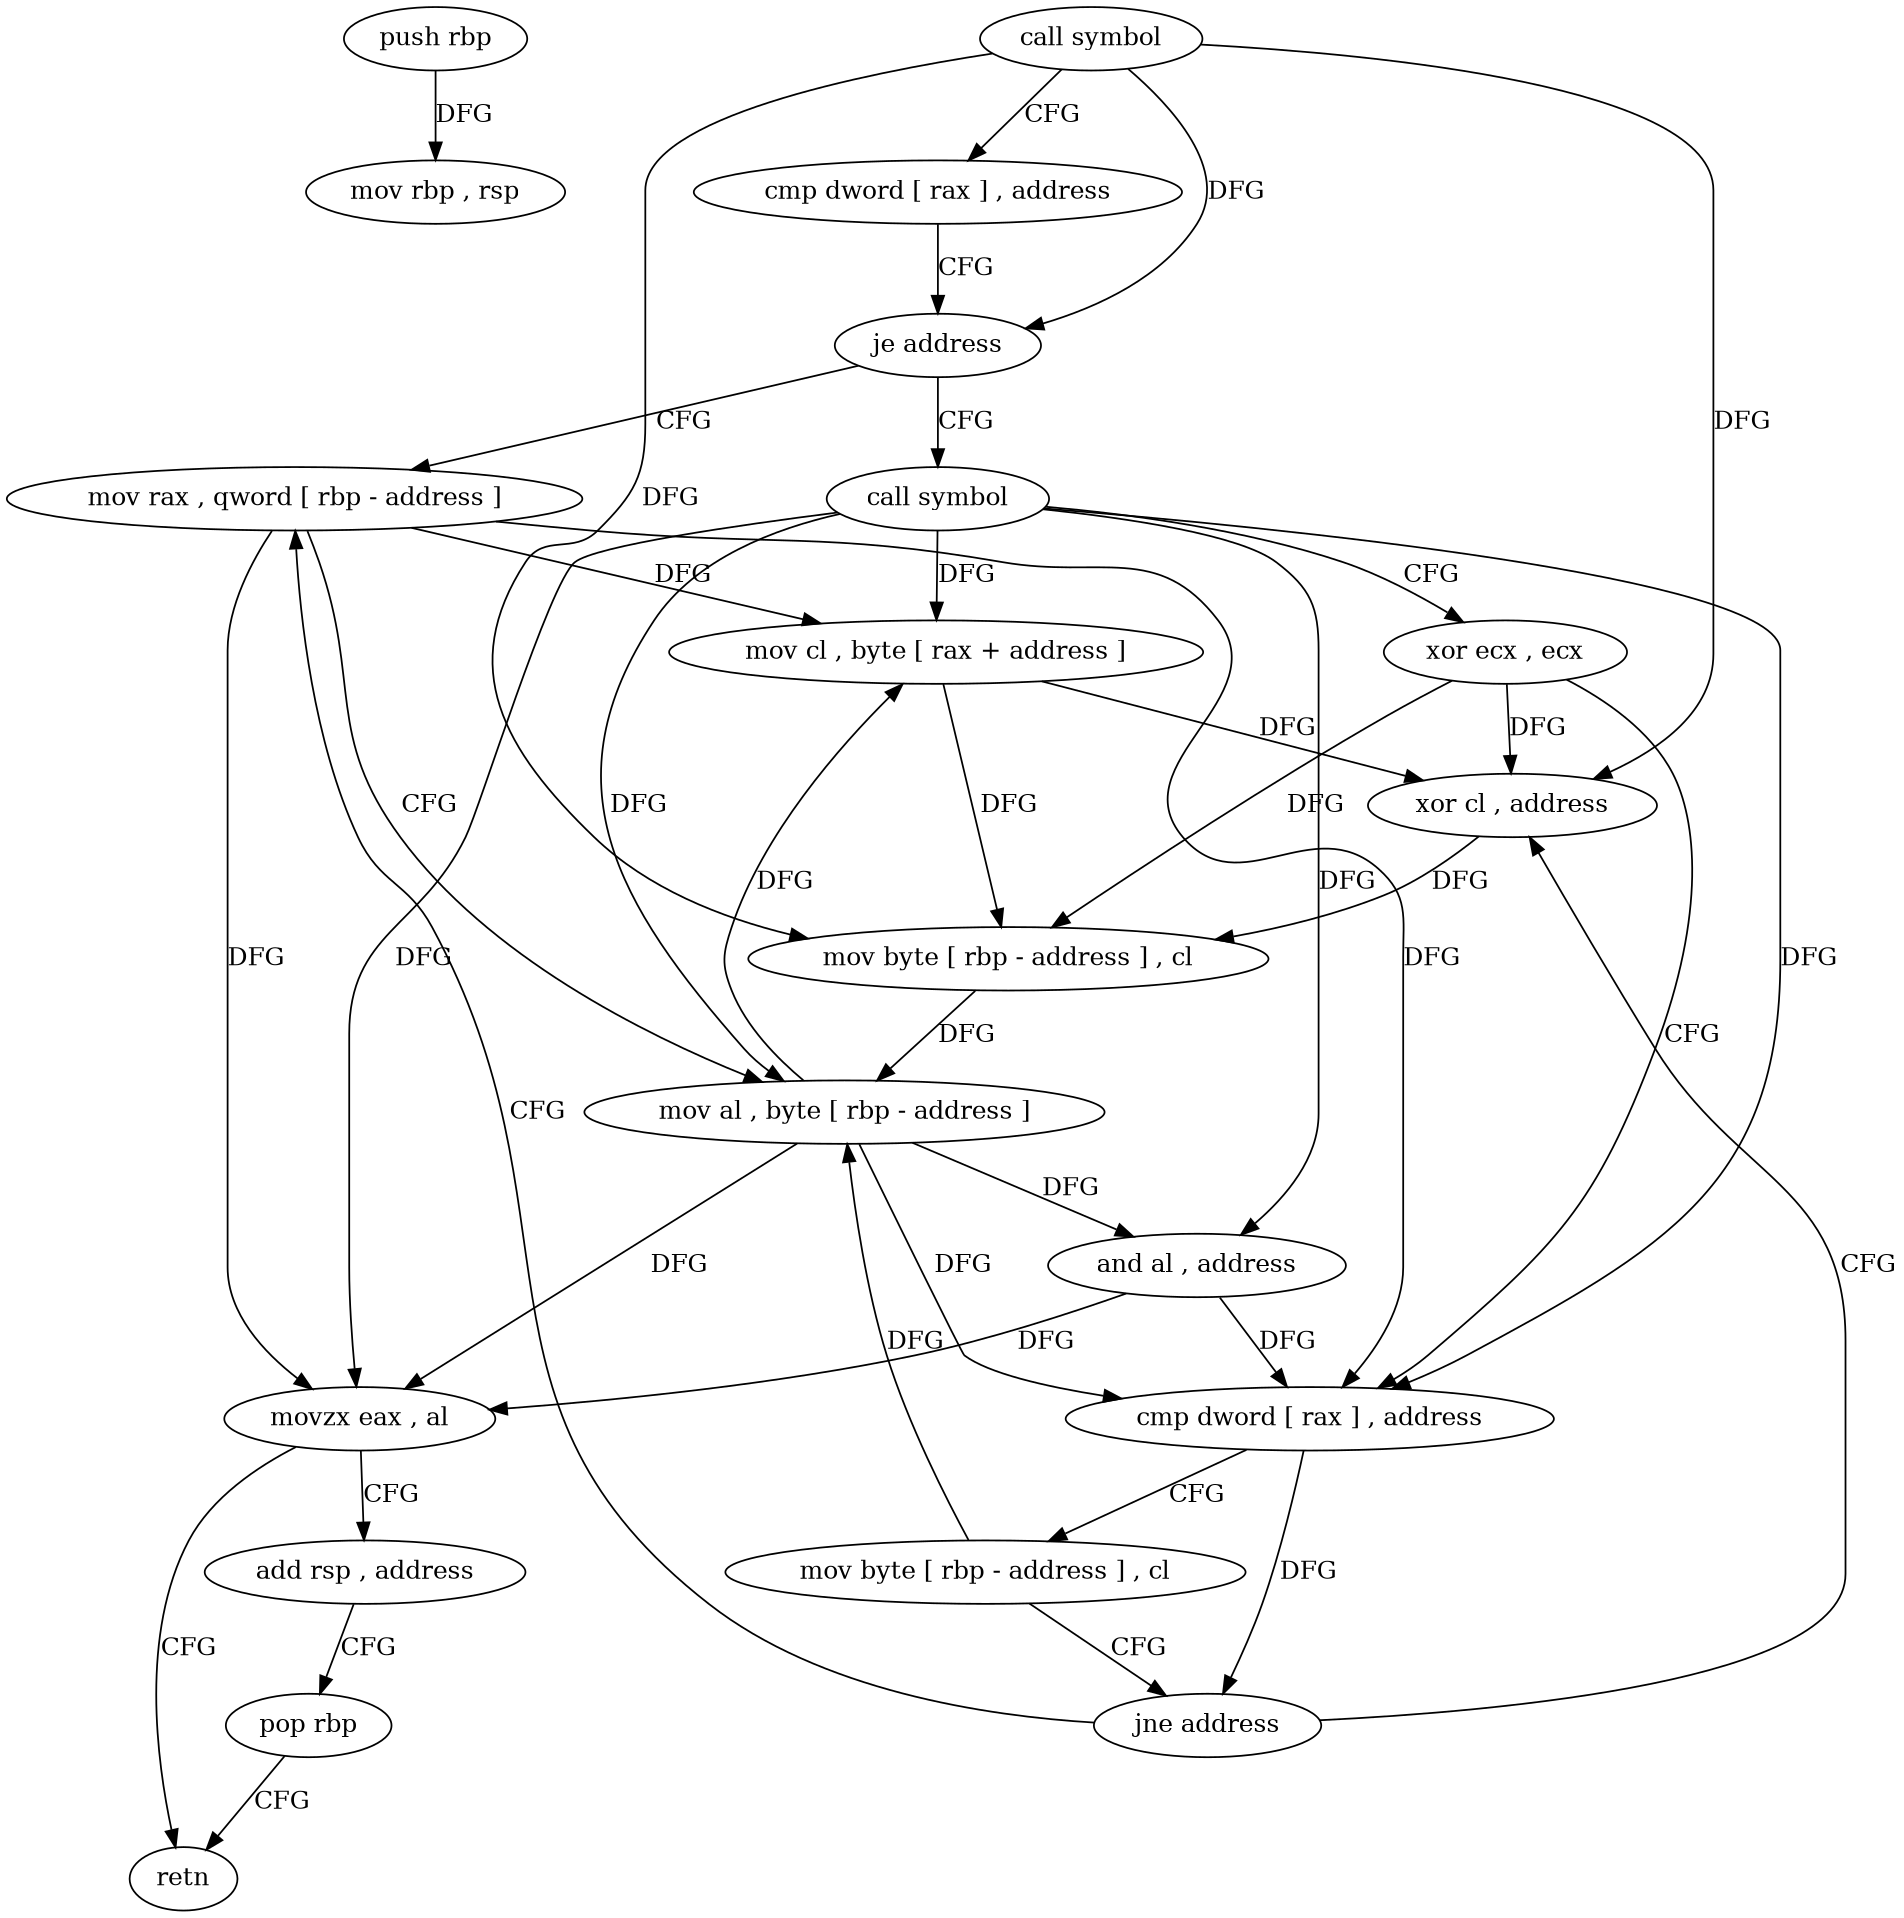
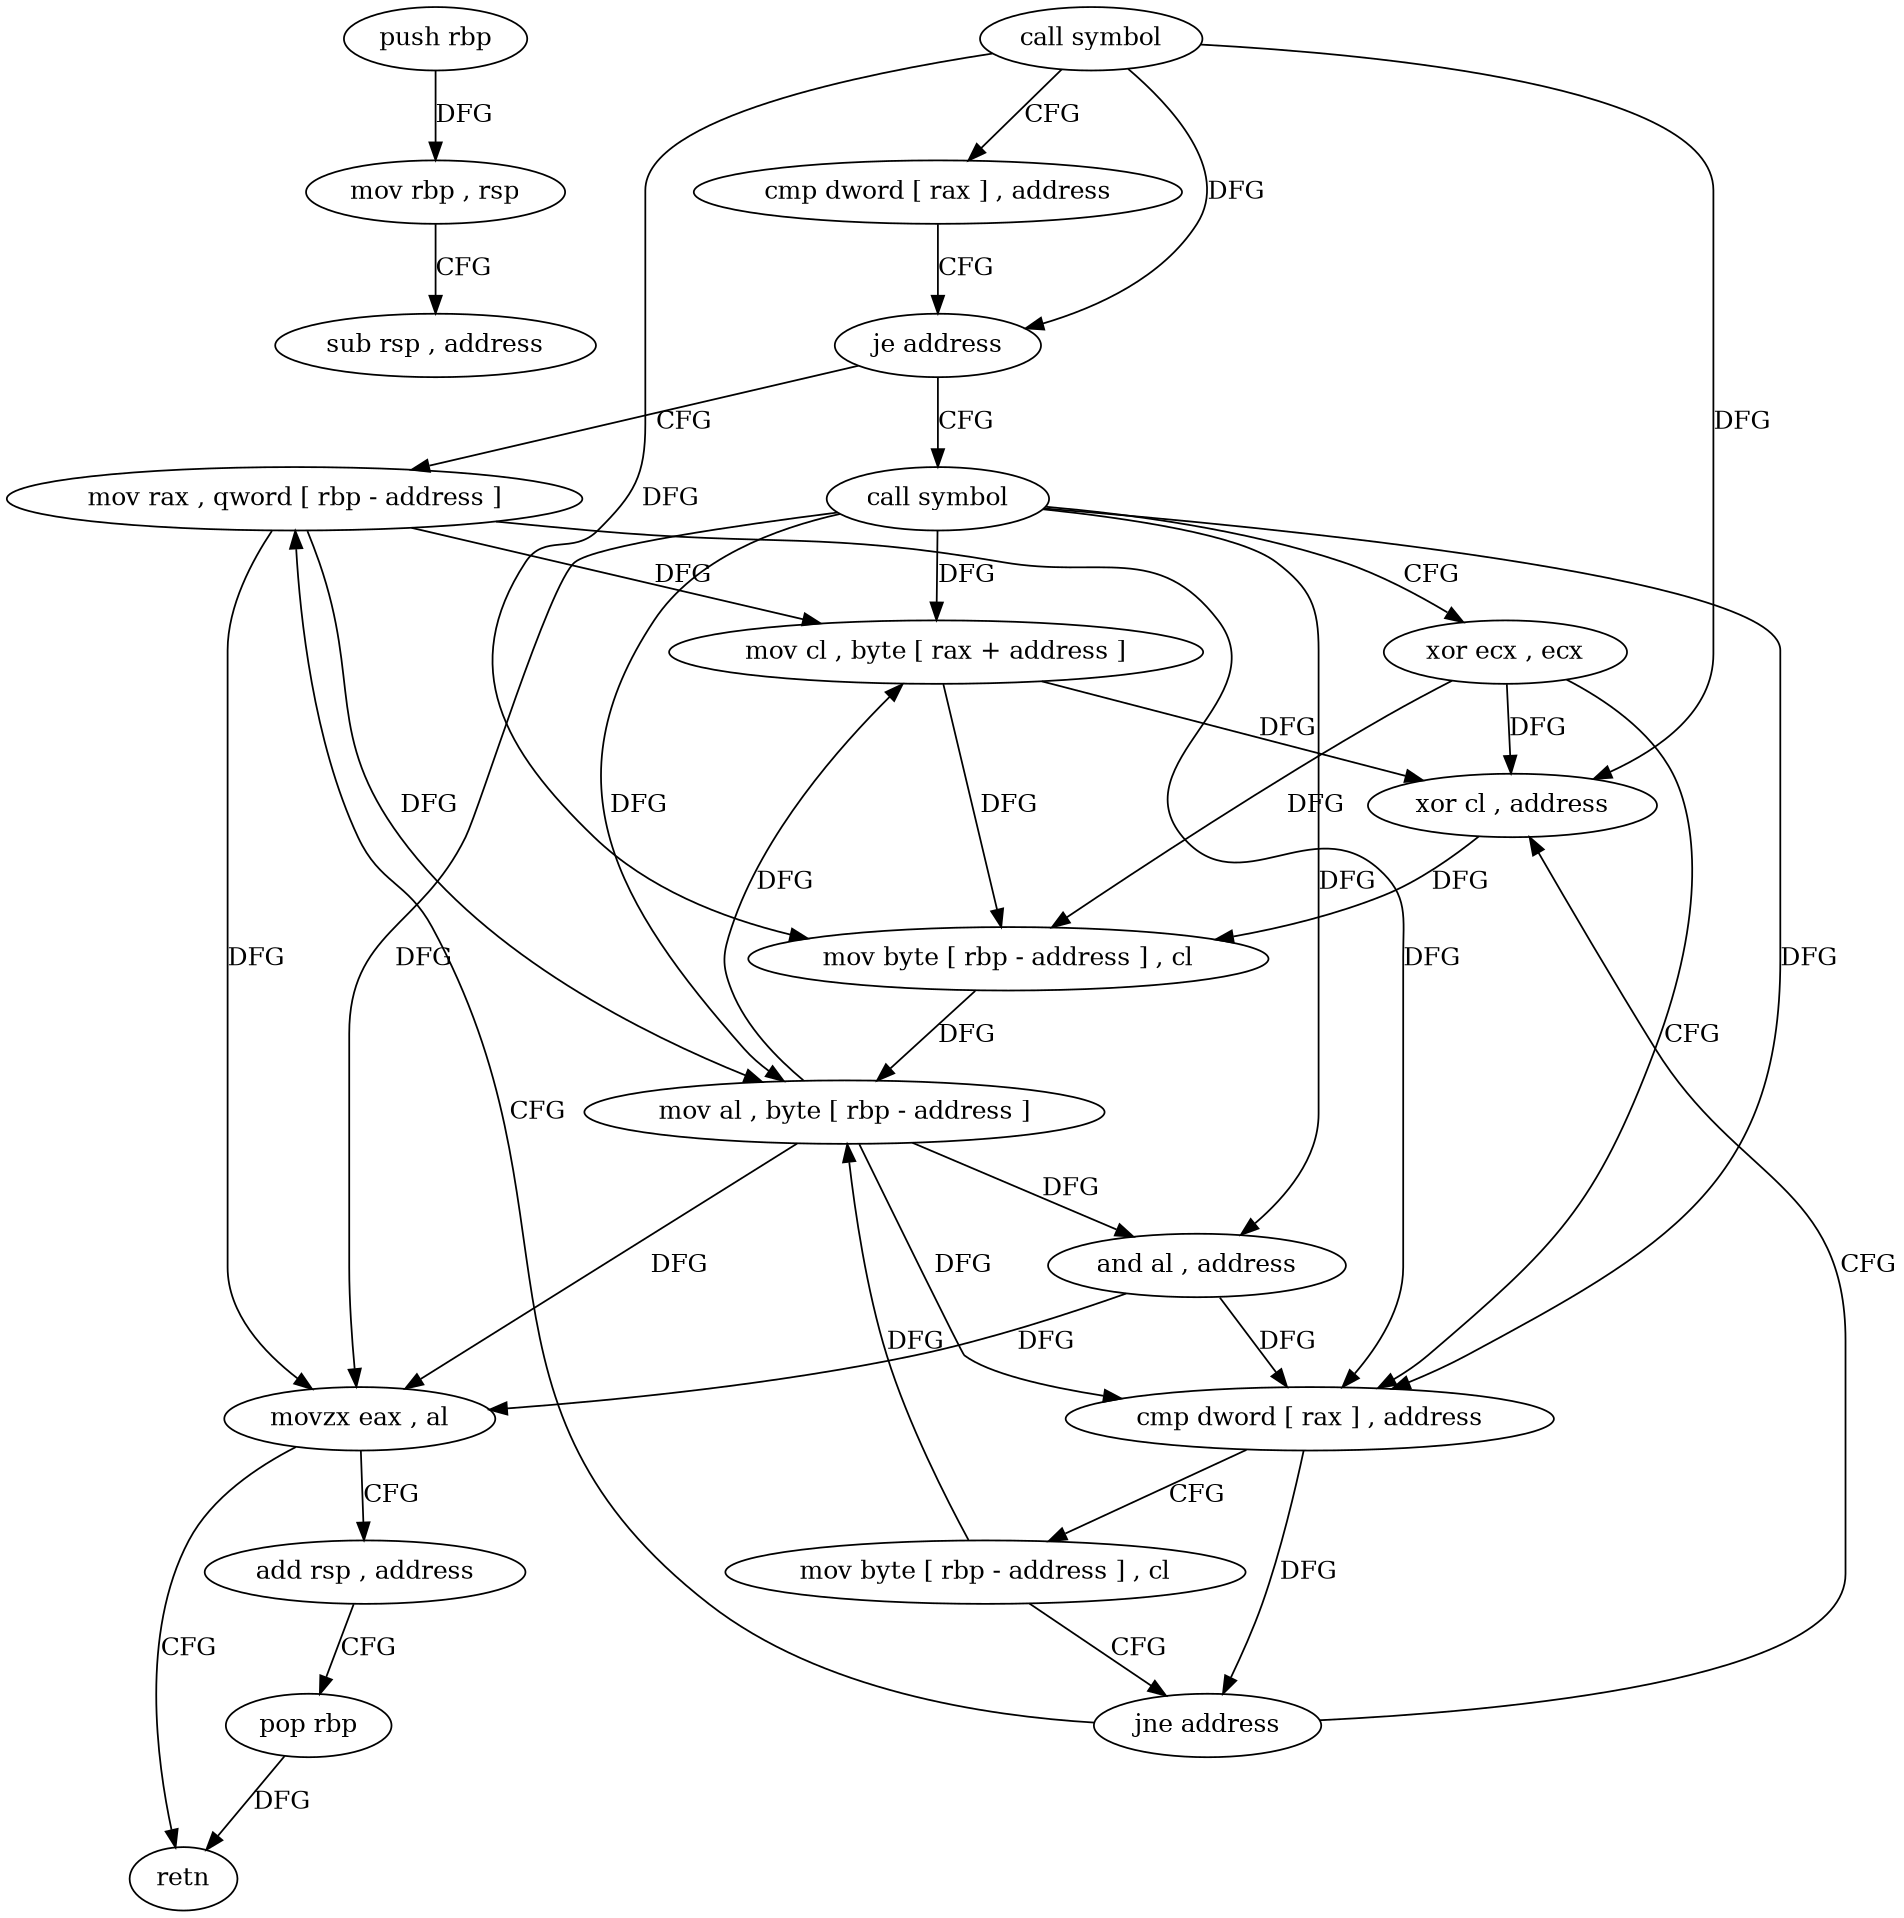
node "sub rsp , address": added
edge "mov rax , qword [ rbp - address ]" -> "mov al , byte [ rbp - address ]": label "CFG" -> "DFG"
edge "pop rbp" -> "retn": label "CFG" -> "DFG"
